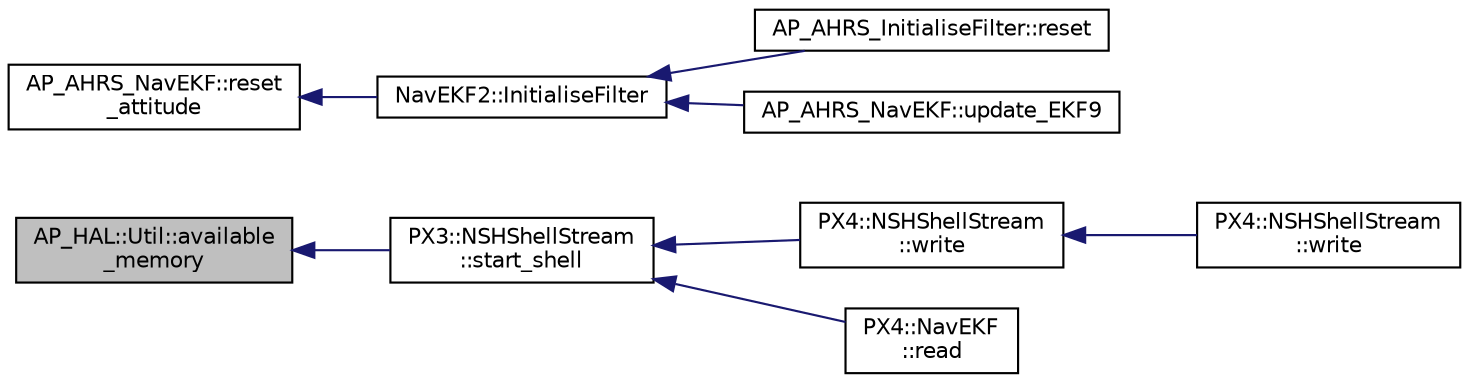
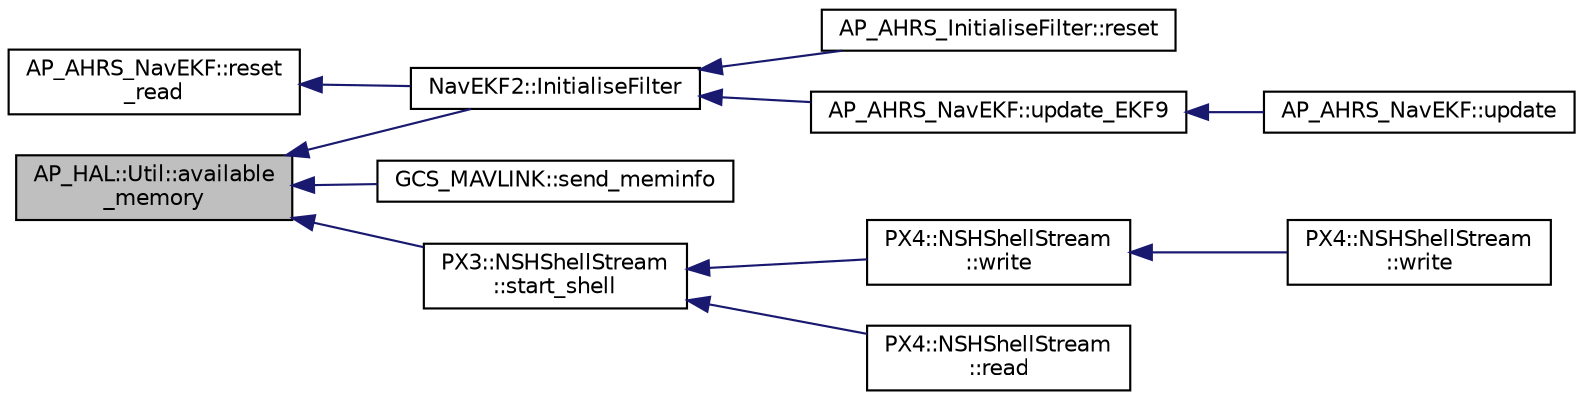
node "AP_AHRS_NavEKF::reset _attitude": label "AP_AHRS_NavEKF::reset _attitude" -> "AP_AHRS_NavEKF::reset _read"
node "AP_AHRS_NavEKF::update": added
edge "NavEKF2::InitialiseFilter" -> "AP_HAL::Util::available _memory": added
node "GCS_MAVLINK::send_meminfo": added
node "PX4::NavEKF ::read": label "PX4::NavEKF ::read" -> "PX4::NSHShellStream ::read"
